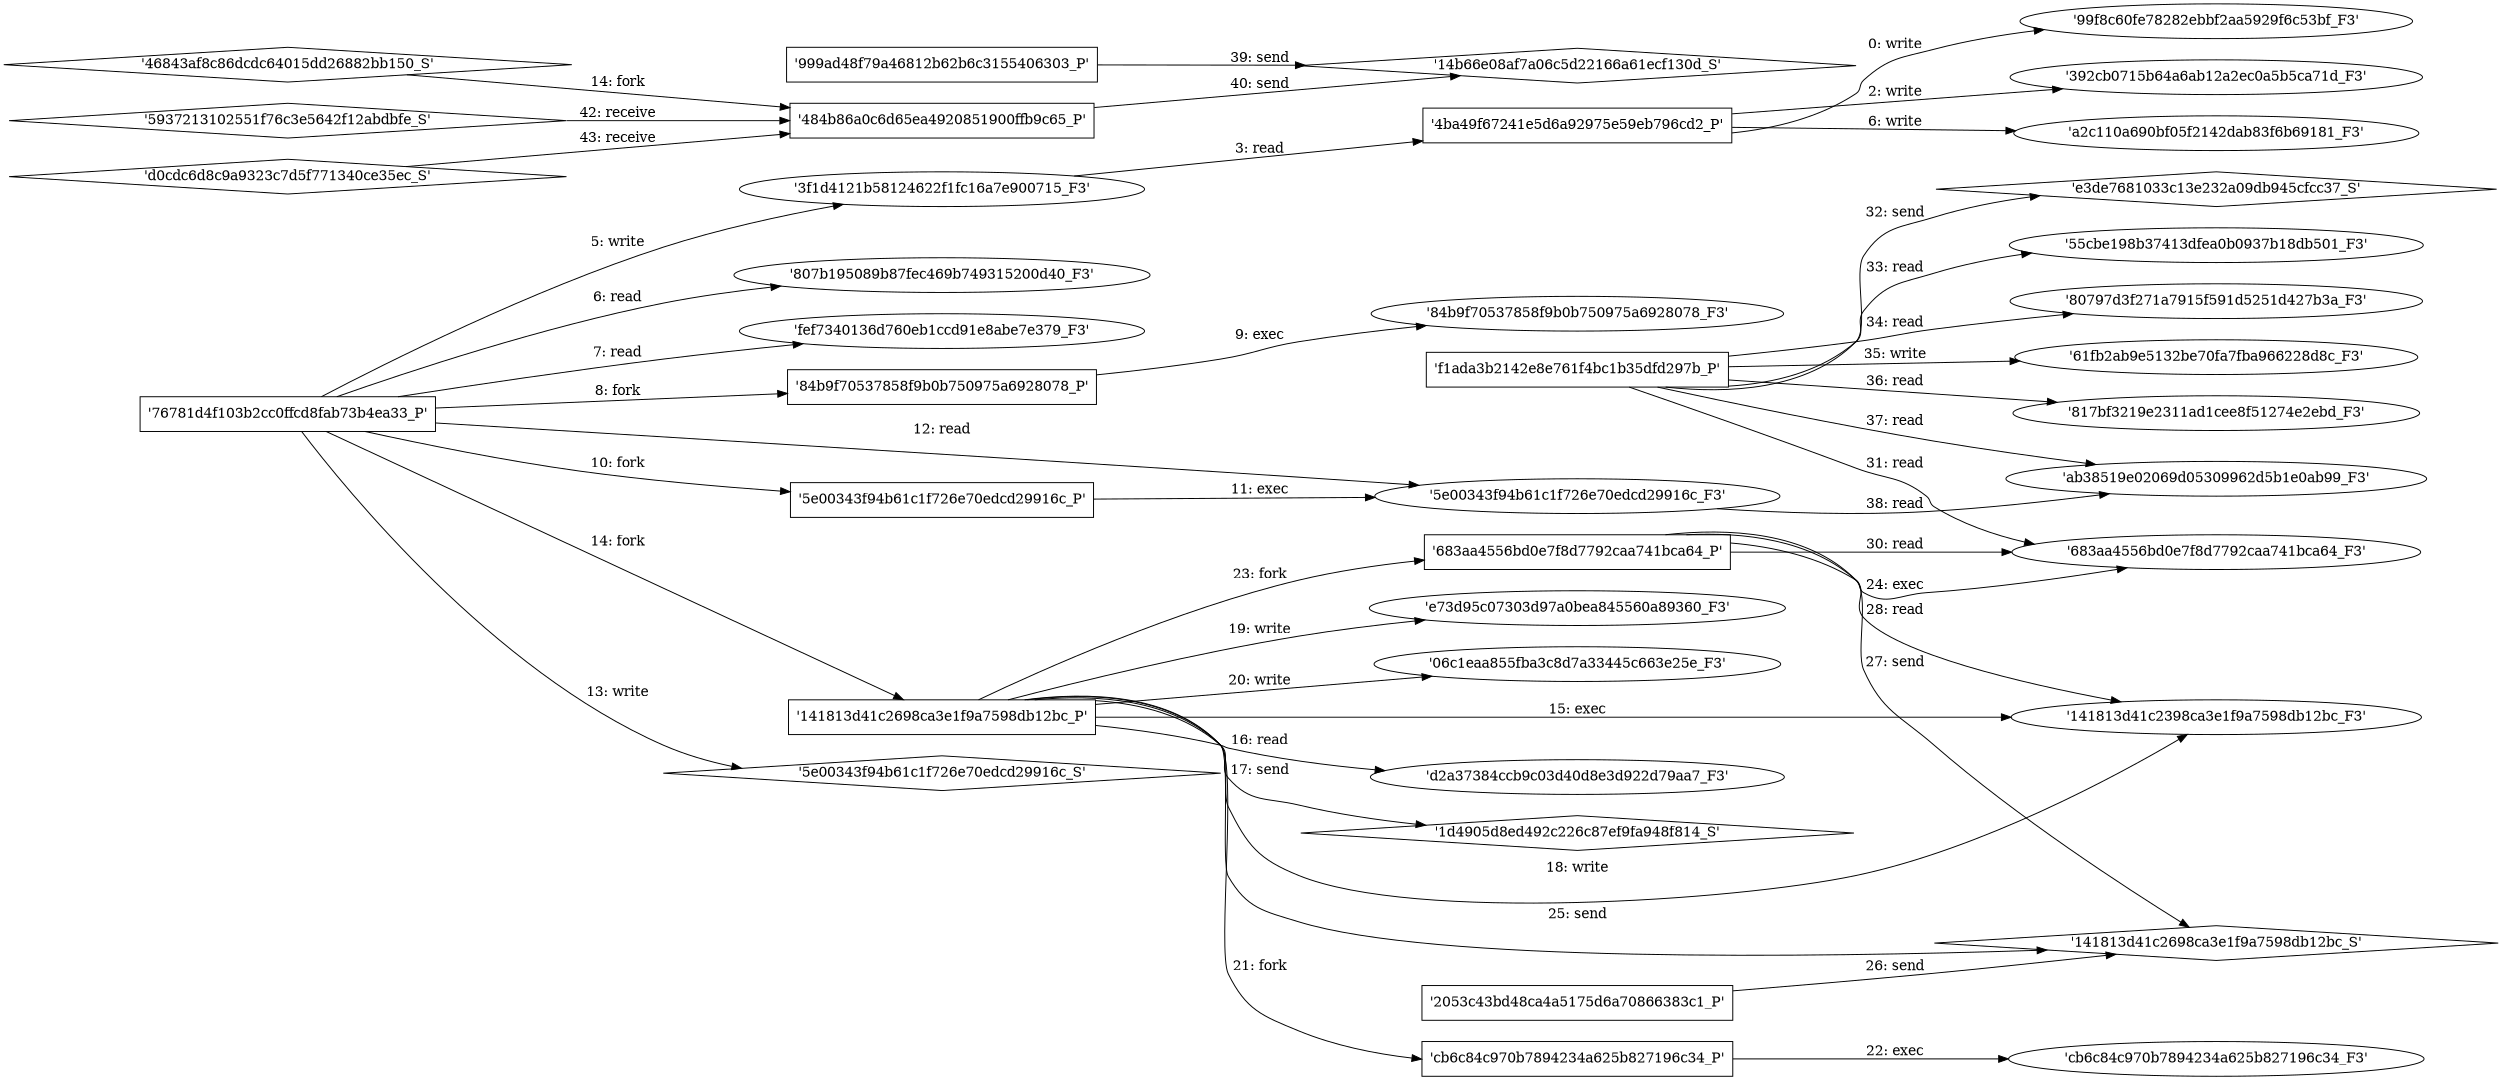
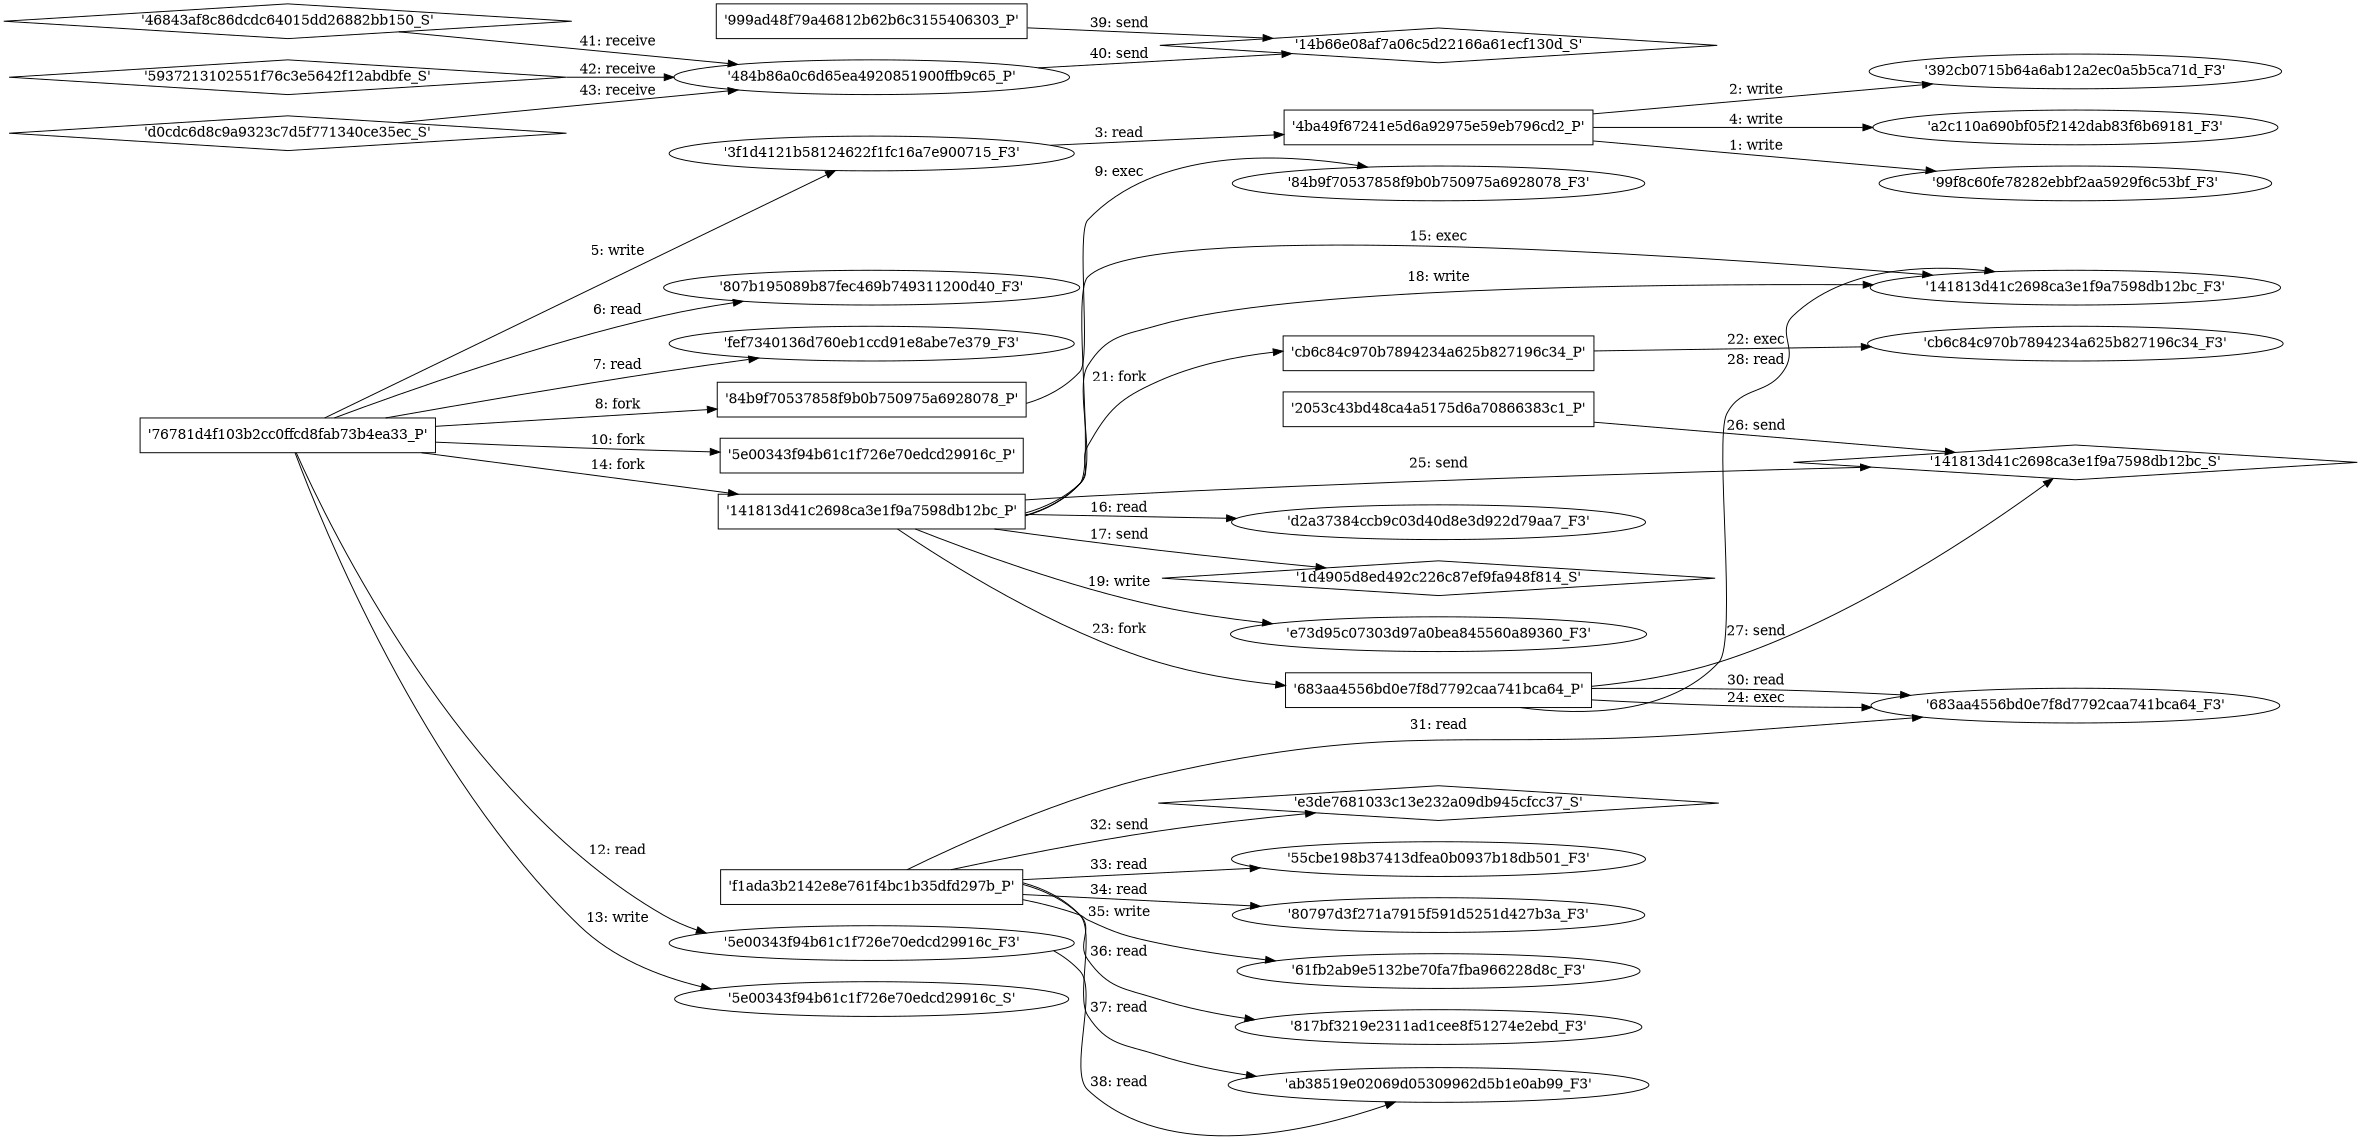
edge "'4ba49f67241e5d6a92975e59eb796cd2_P'" -> "'99f8c60fe78282ebbf2aa5929f6c53bf_F3'": label "0: write" -> "1: write"
edge "'46843af8c86dcdc64015dd26882bb150_S'" -> "'484b86a0c6d65ea4920851900ffb9c65_P'": label "14: fork" -> "41: receive"
node "'484b86a0c6d65ea4920851900ffb9c65_P'": shape box -> ellipse
edge "'4ba49f67241e5d6a92975e59eb796cd2_P'" -> "'a2c110a690bf05f2142dab83f6b69181_F3'": label "6: write" -> "4: write"
node "'807b195089b87fec469b749315200d40_F3'": label "'807b195089b87fec469b749315200d40_F3'" -> "'807b195089b87fec469b749311200d40_F3'"
edge "'5e00343f94b61c1f726e70edcd29916c_P'" -> "'5e00343f94b61c1f726e70edcd29916c_F3'": removed, label "11: exec"
node "'06c1eaa855fba3c8d7a33445c663e25e_F3'": removed
node "'141813d41c2398ca3e1f9a7598db12bc_F3'": label "'141813d41c2398ca3e1f9a7598db12bc_F3'" -> "'141813d41c2698ca3e1f9a7598db12bc_F3'"
node "'5e00343f94b61c1f726e70edcd29916c_S'": shape diamond -> ellipse
